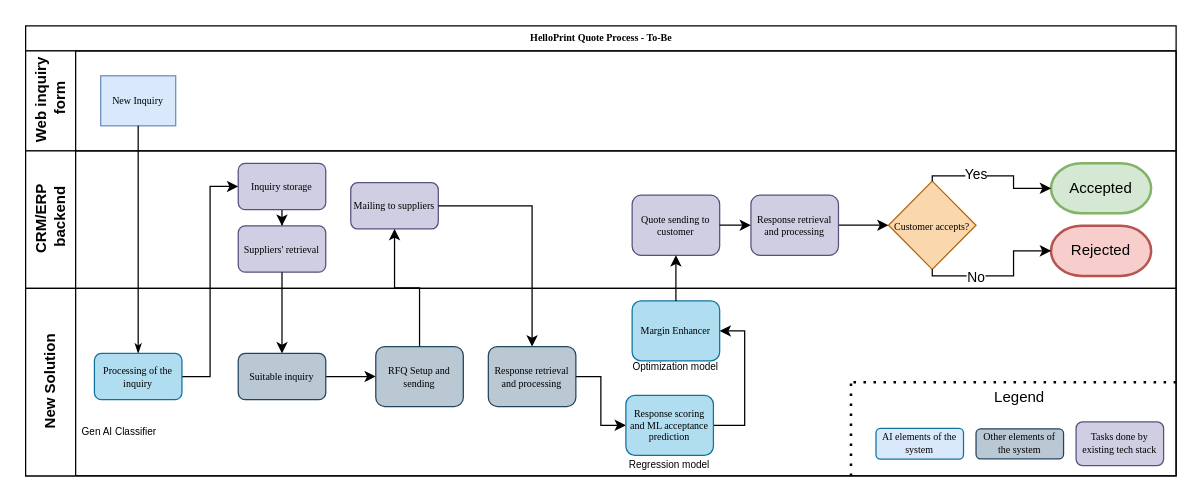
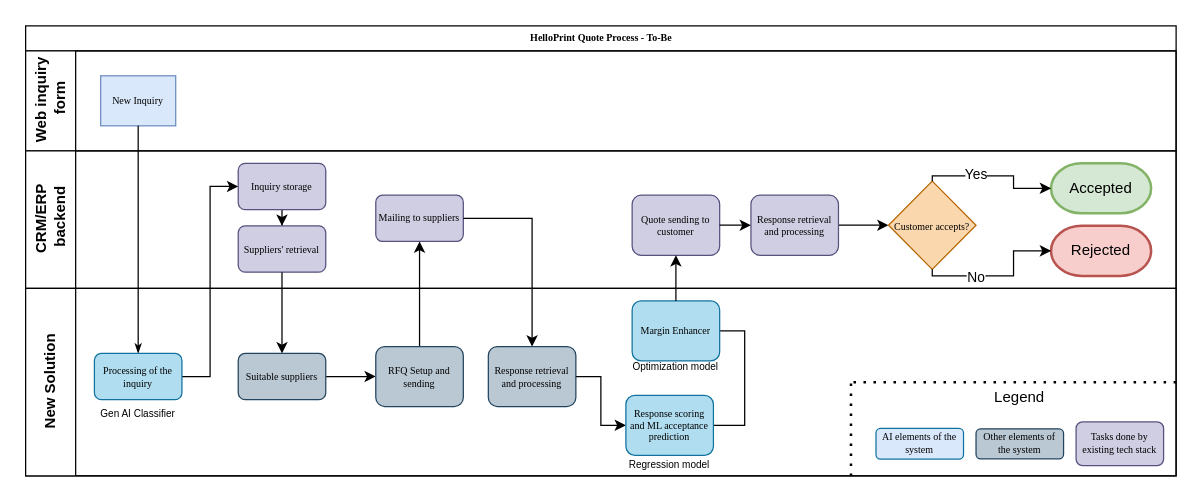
node "Mailing to suppliers": moved (394, 206) -> (419, 218)
edge "Response scoring and ML acceptance prediction" -> "Margin Enhancer": arrowhead classic -> none
node "Suitable inquiry": label "Suitable inquiry" -> "Suitable suppliers"
node "Gen AI Classifier": moved (119, 431) -> (138, 412)
